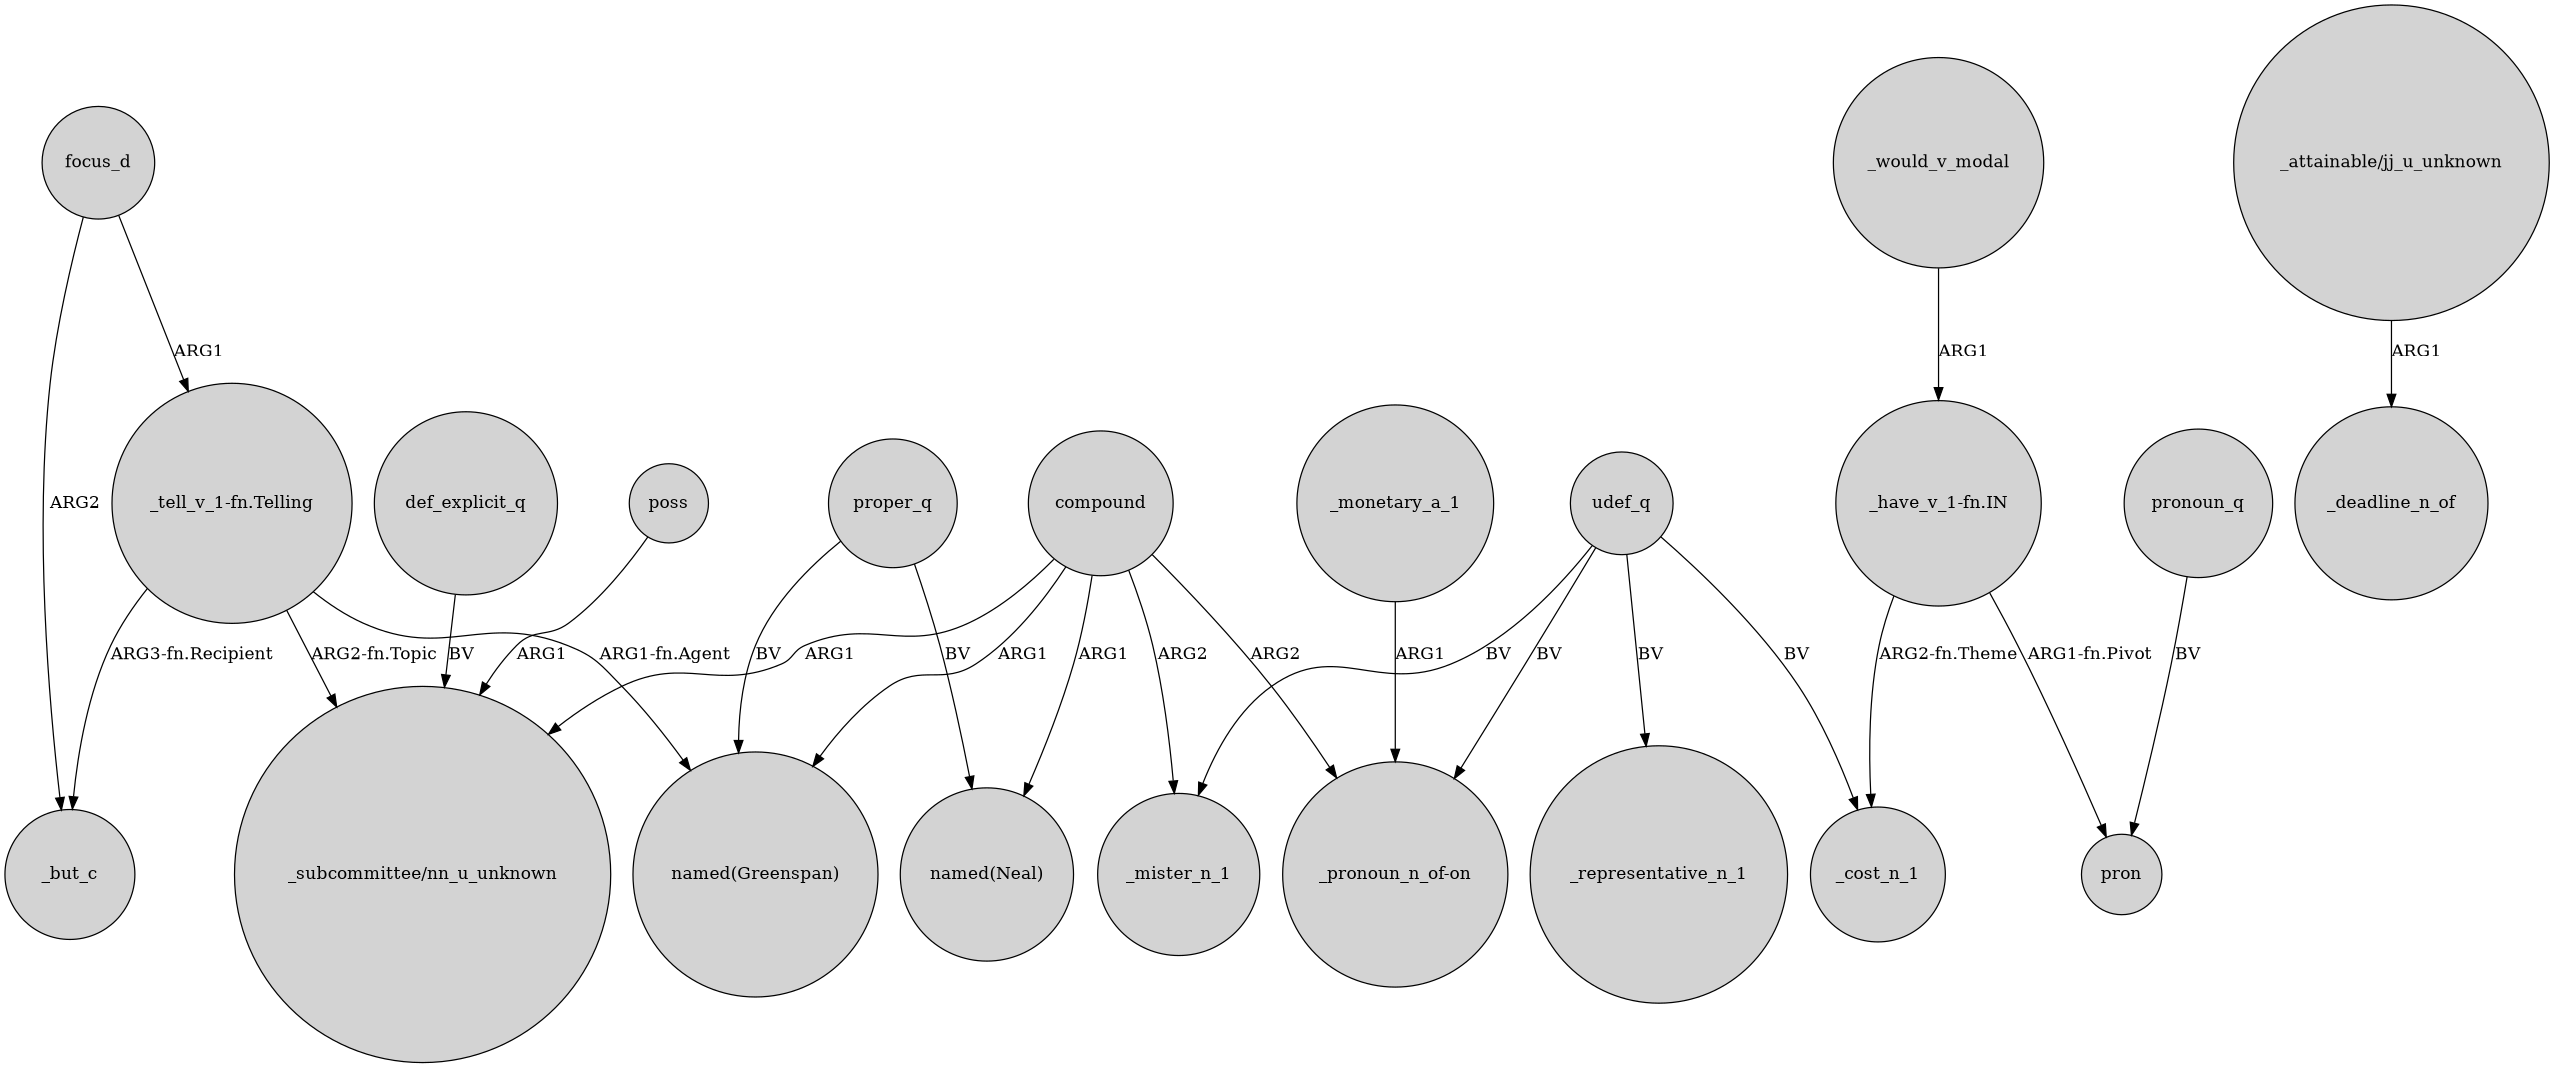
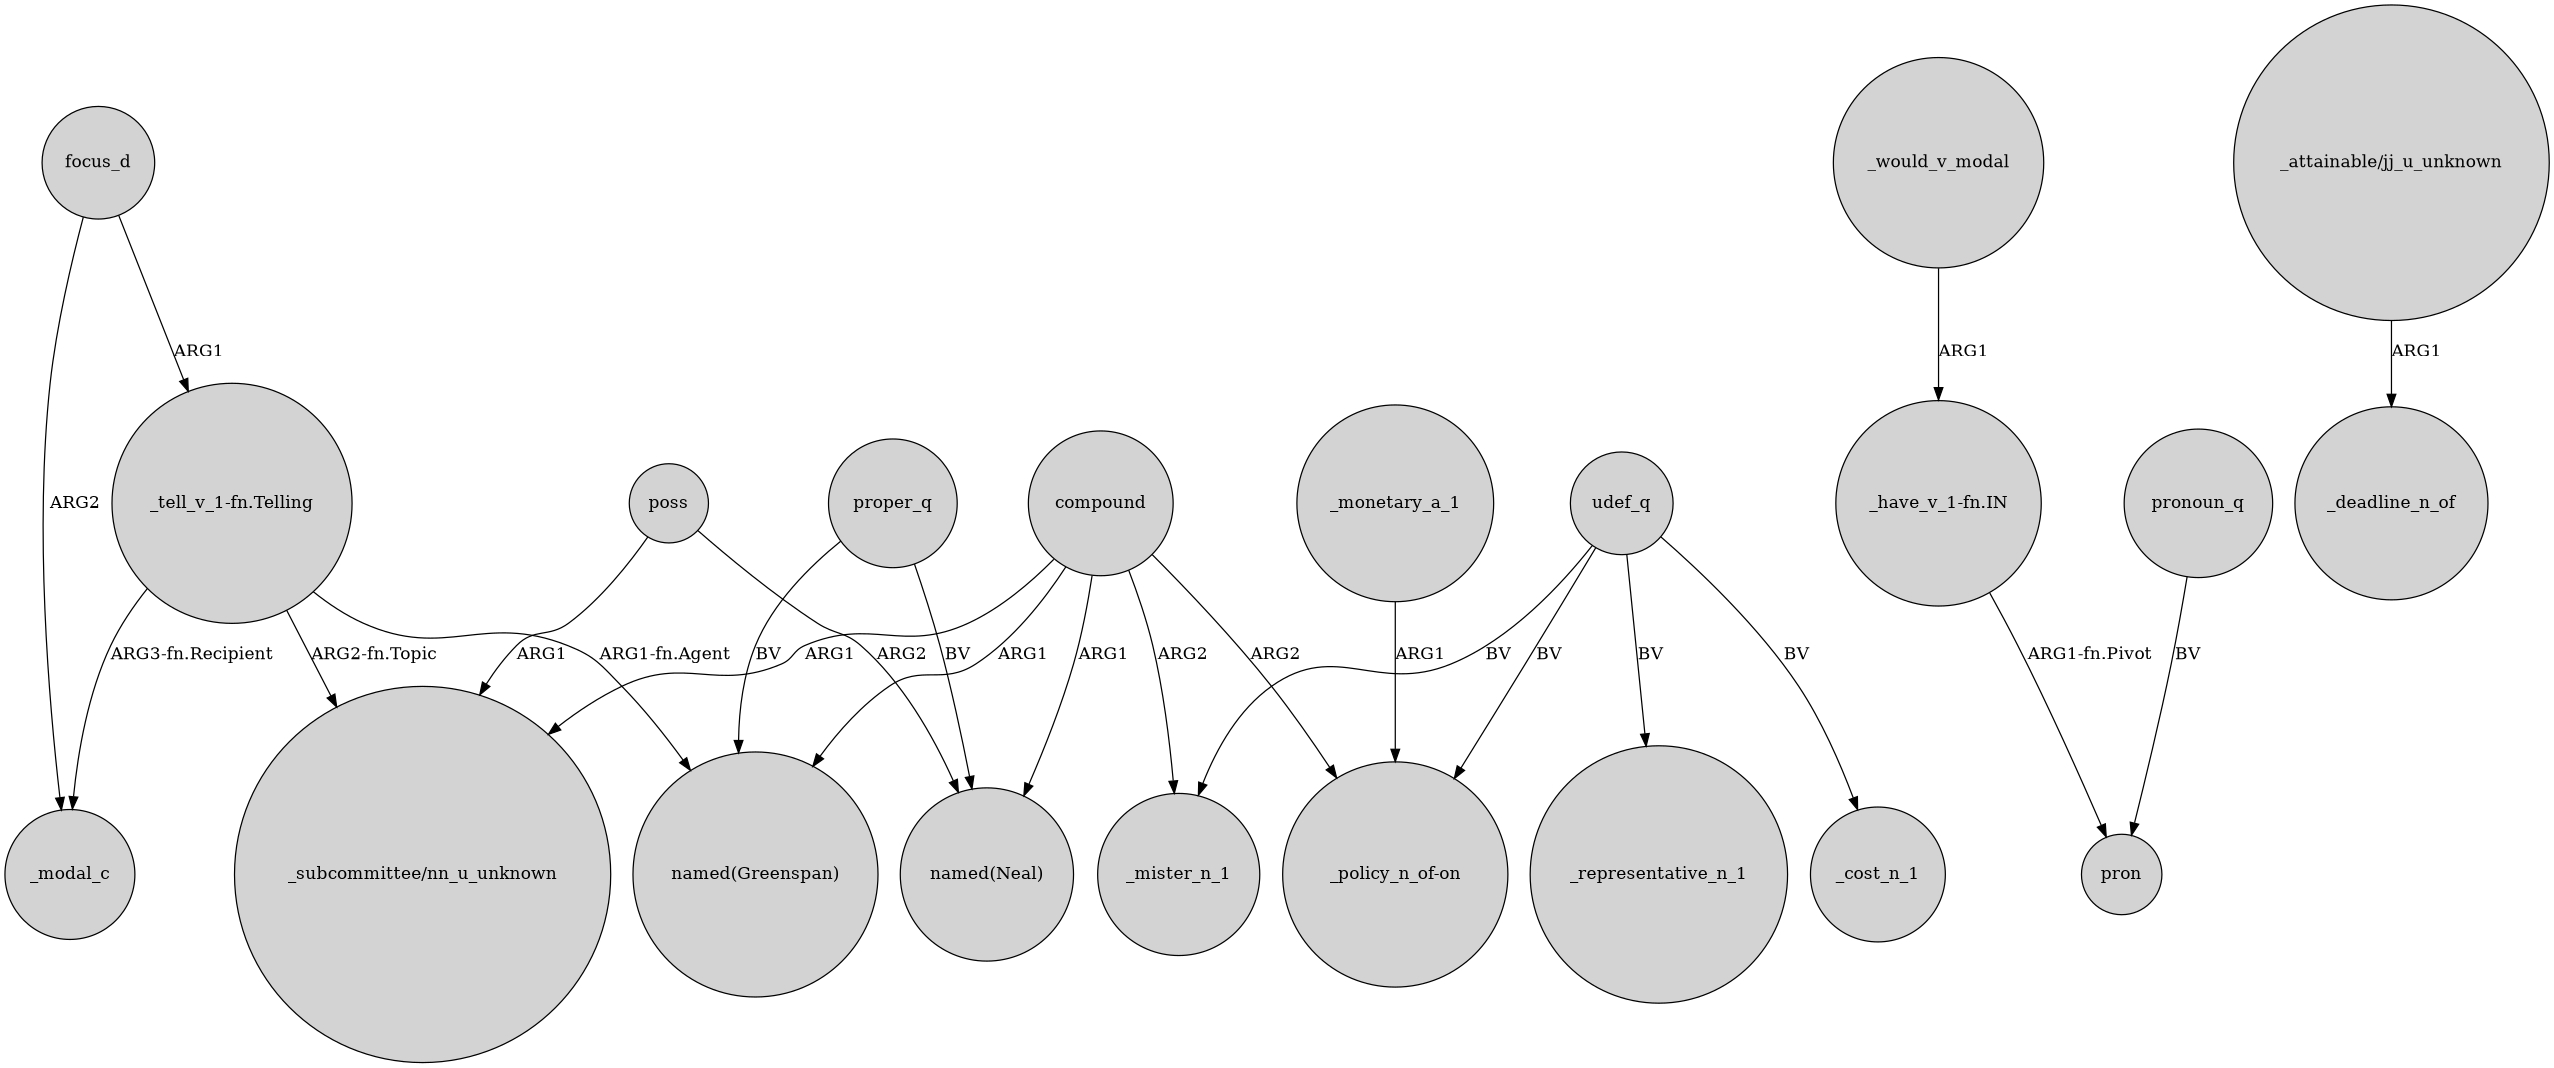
node "def_explicit_q": removed
edge "poss" -> "named(Neal)": added, label "ARG2"
edge "_have_v_1-fn.IN" -> "_cost_n_1": removed, label "ARG2-fn.Theme"
node "_but_c": label "_but_c" -> "_modal_c"
node "_pronoun_n_of-on": label "_pronoun_n_of-on" -> "_policy_n_of-on"
